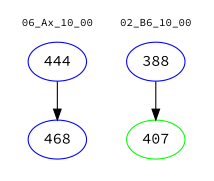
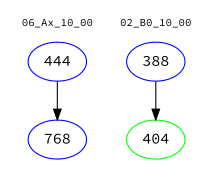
cluster "02_B6_10_00": label "02_B6_10_00" -> "02_B0_10_00"
node "468": label "468" -> "768"
node "407": label "407" -> "404"
